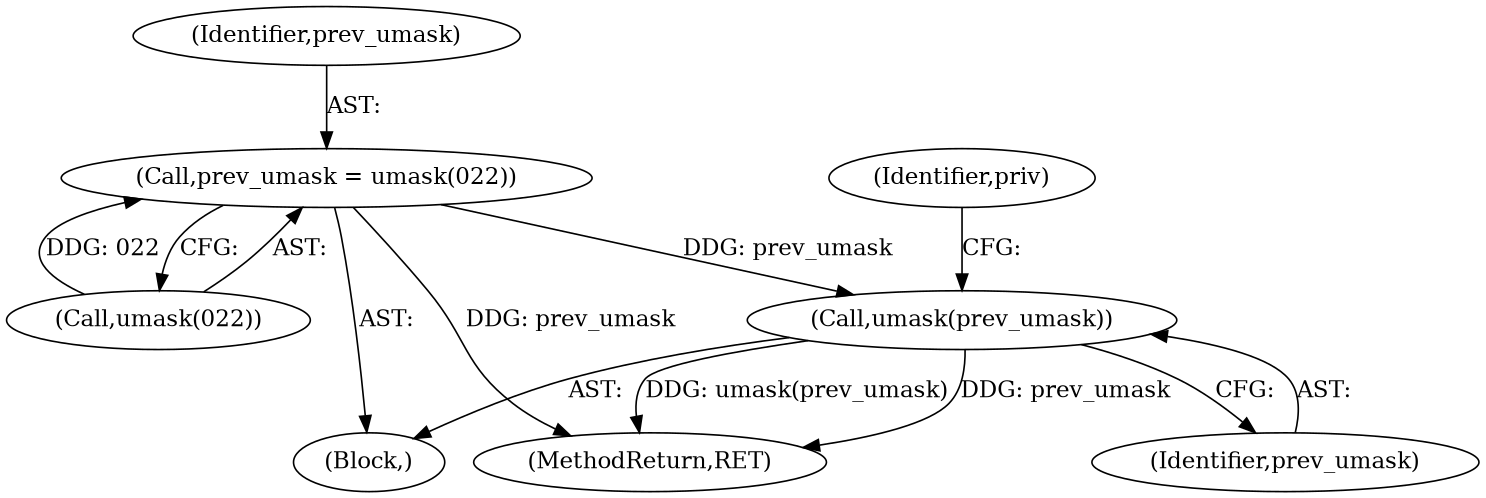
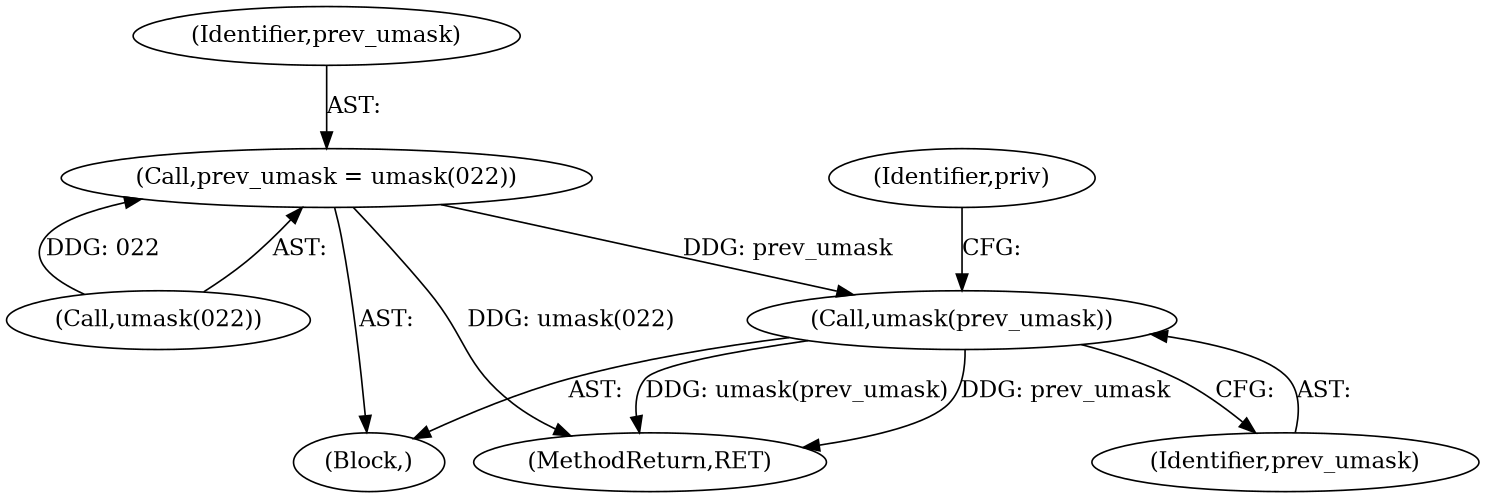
edge "(Call,prev_umask = umask(022))" -> "(Call,umask(022))": removed, label "CFG:"
edge "(Call,prev_umask = umask(022))" -> "(MethodReturn,RET)": label "DDG: prev_umask" -> "DDG: umask(022)"
